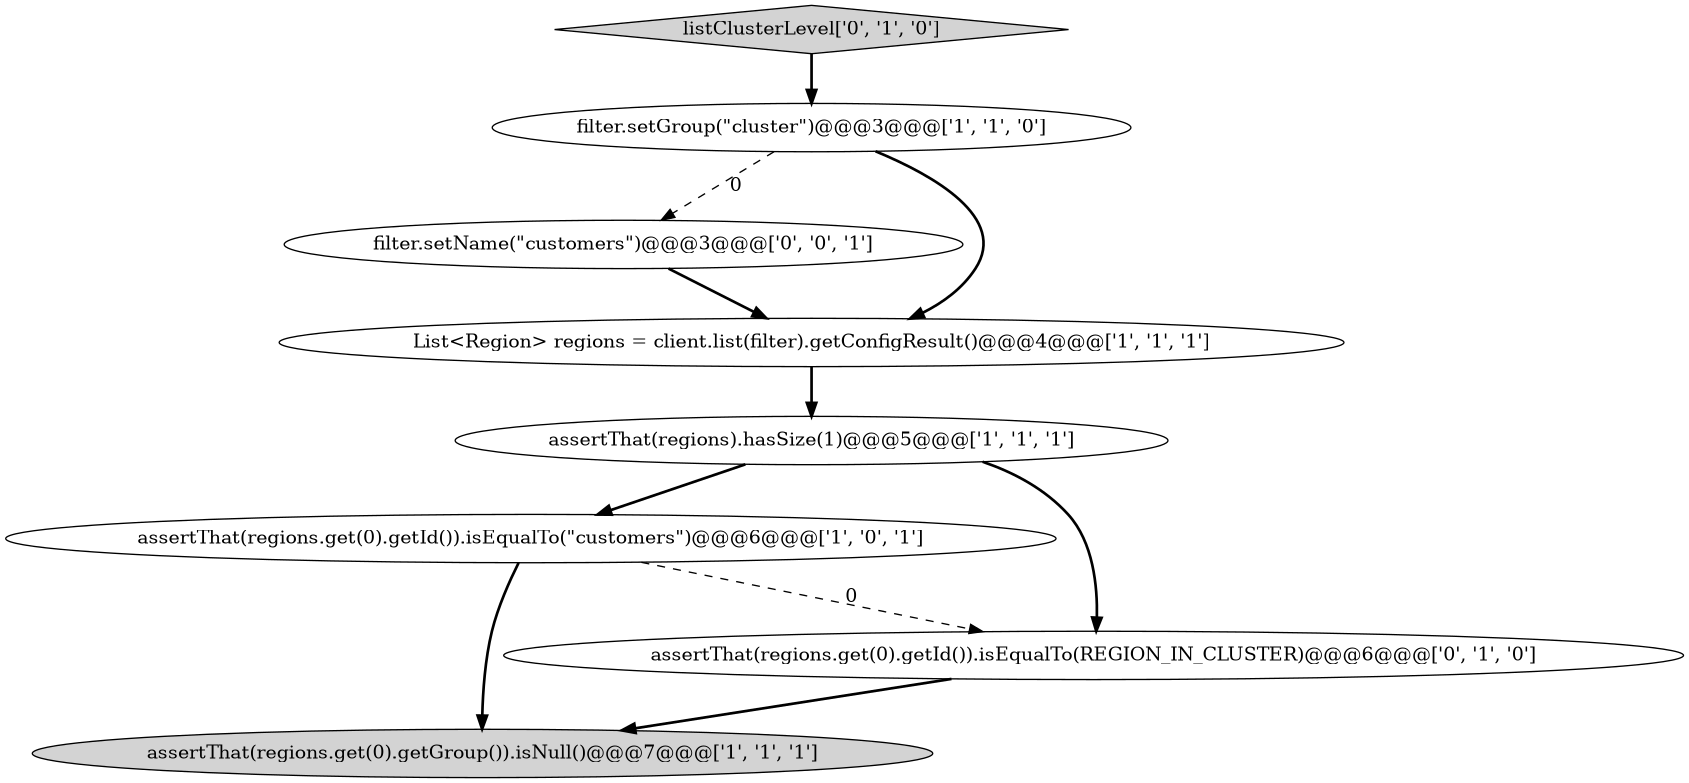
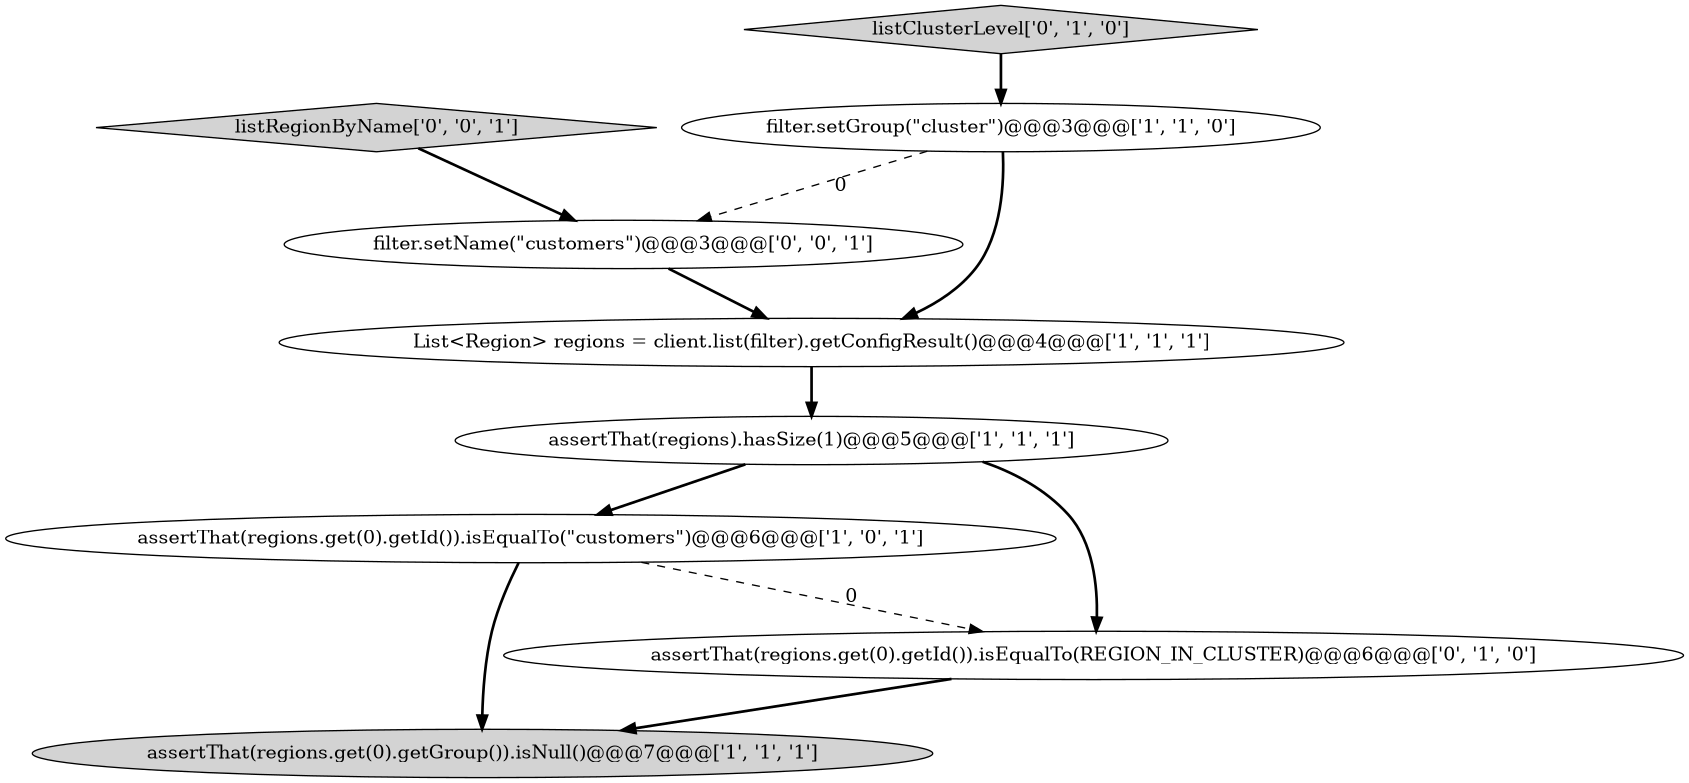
node "listRegionByName['0', '0', '1']": added
